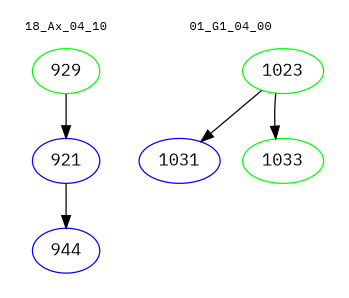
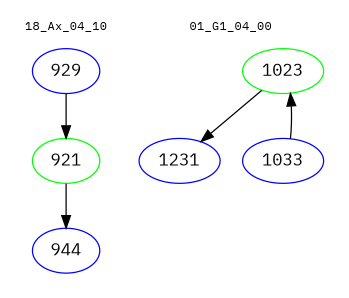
node "929": color green -> blue
edge "1023" -> "1033": reversed
node "921": color blue -> green
node "1031": label "1031" -> "1231"
node "1033": color green -> blue
